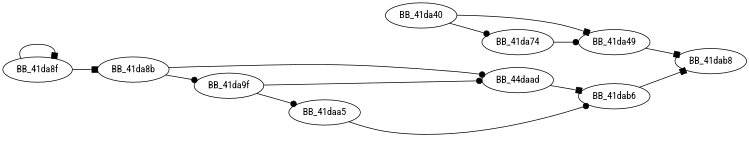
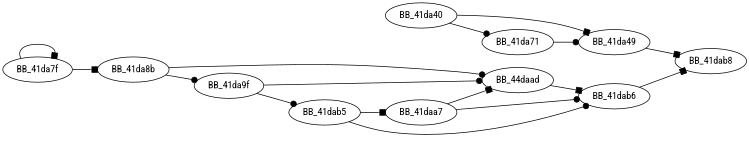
node "BB_41da74": label "BB_41da74" -> "BB_41da71"
node "BB_41da8f": label "BB_41da8f" -> "BB_41da7f"
node "BB_41daa5": label "BB_41daa5" -> "BB_41dab5"
node "BB_41daa7": added
